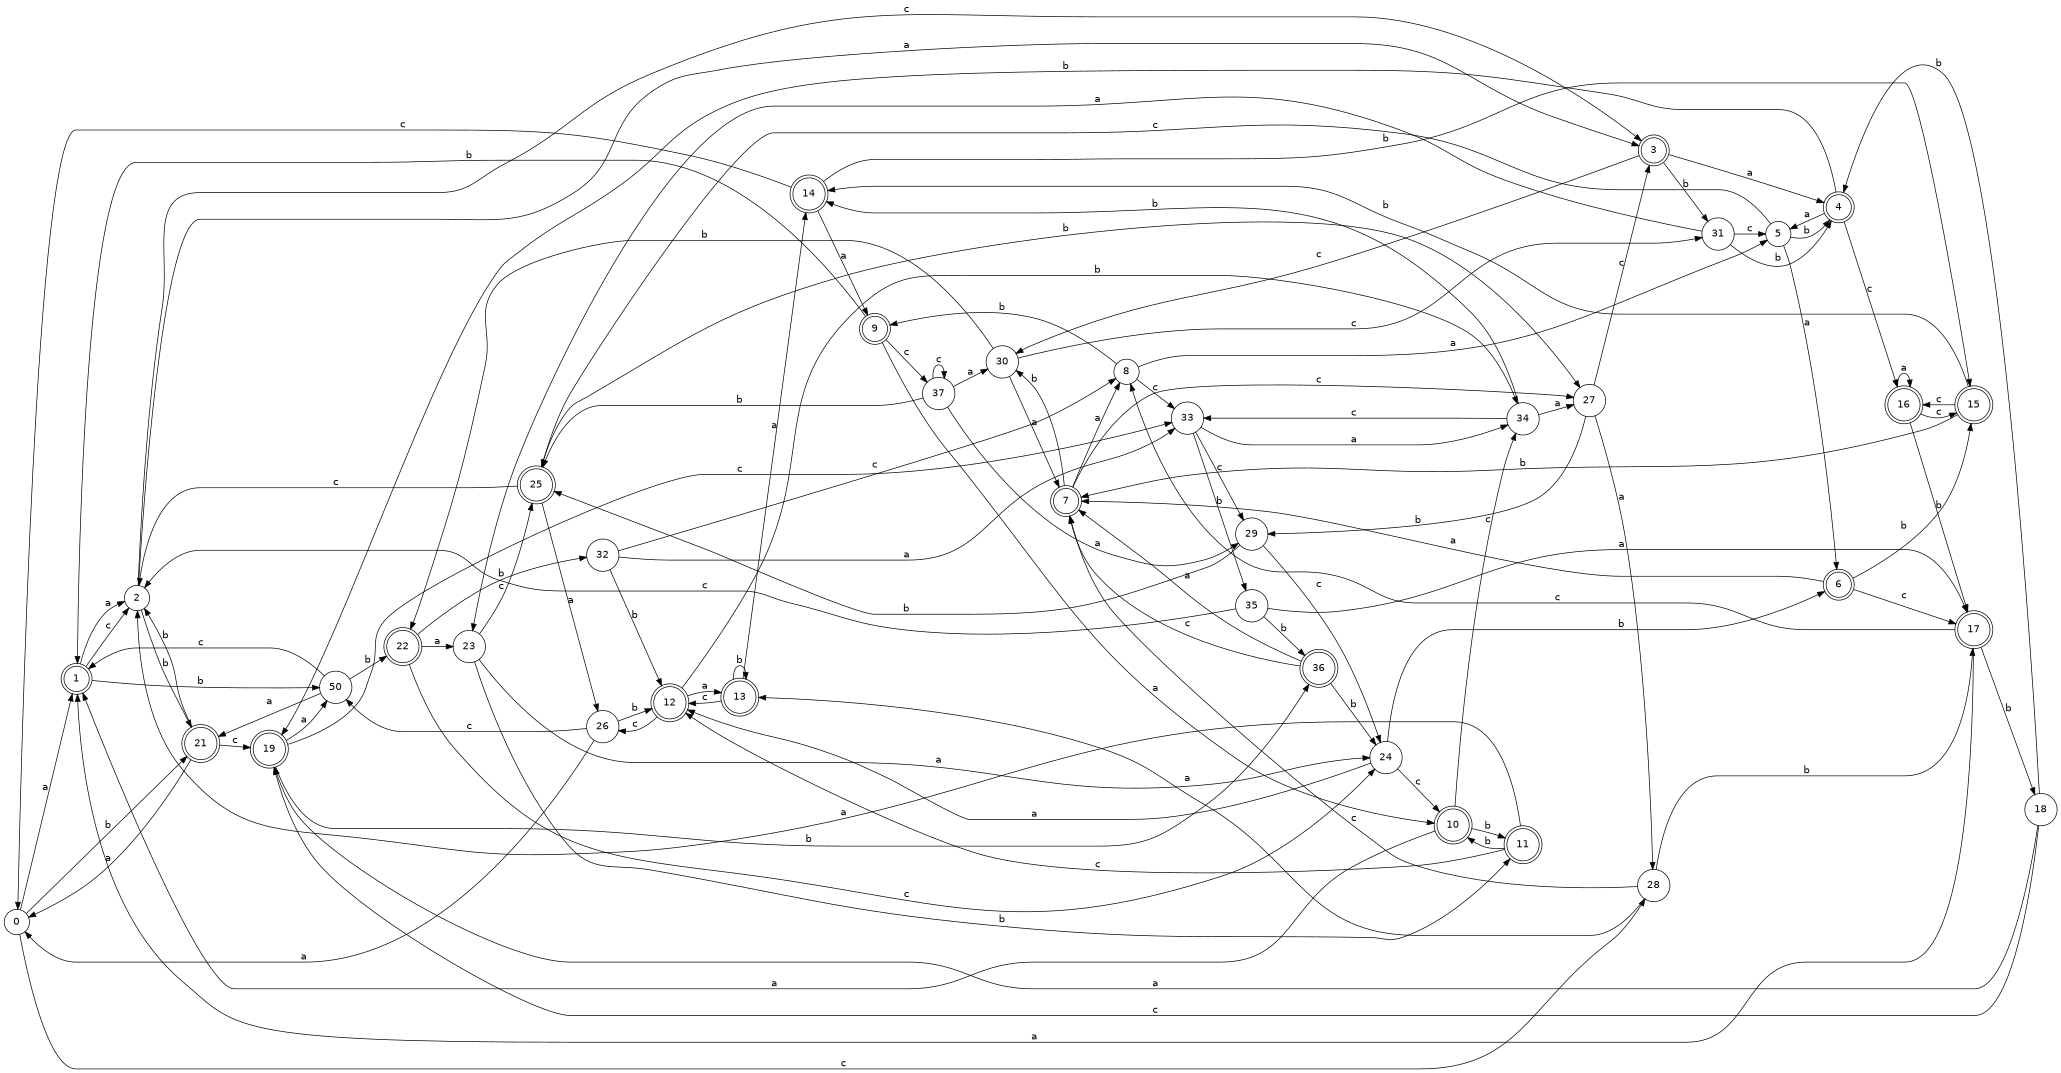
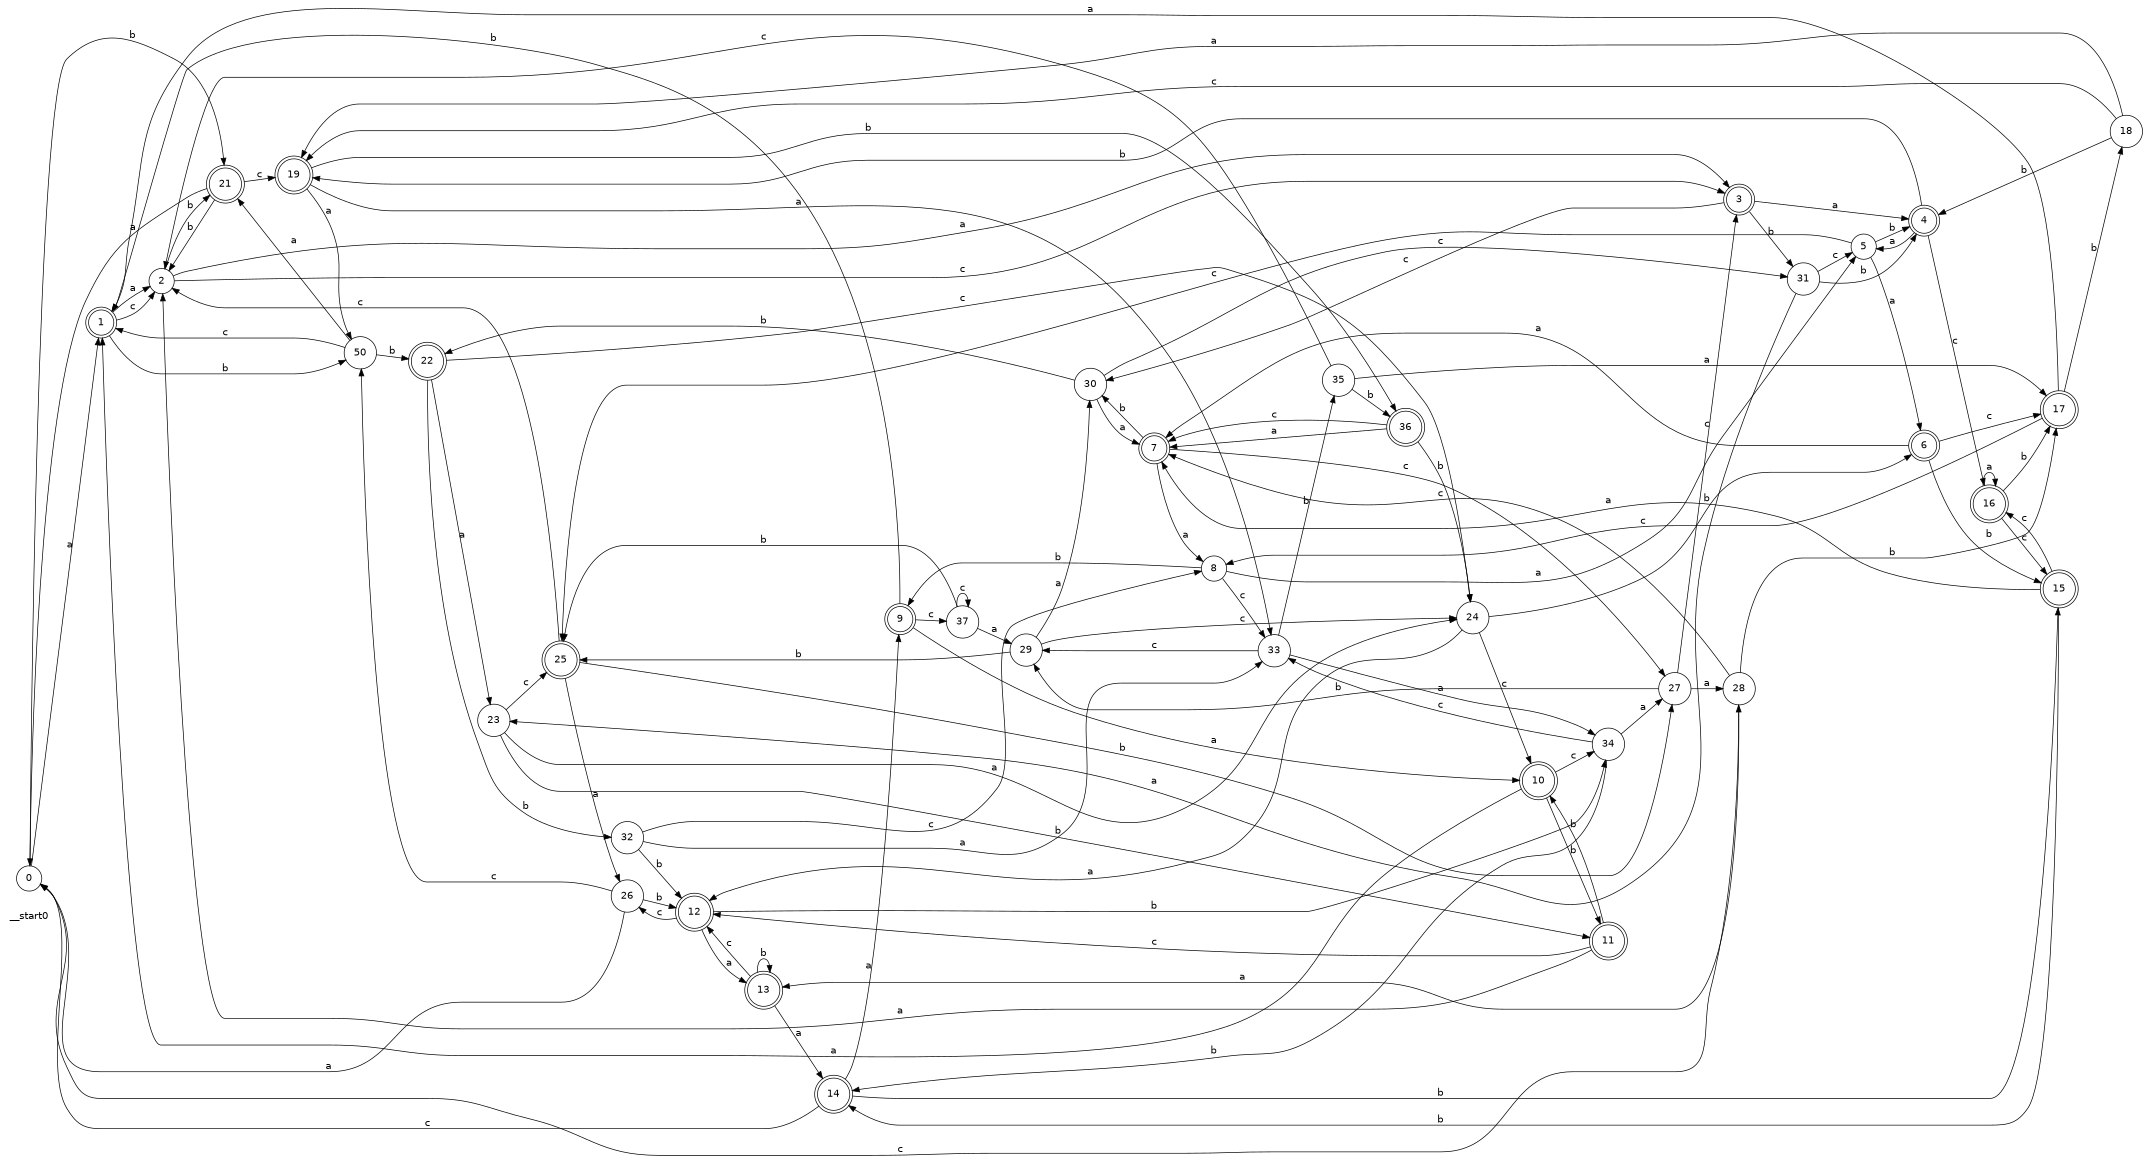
edge "37" -> "30": now "29" -> "30"
edge "15" -> "7": label "b" -> "a"
edge "19" -> "33": label "c" -> "a"
node "__start0": added
